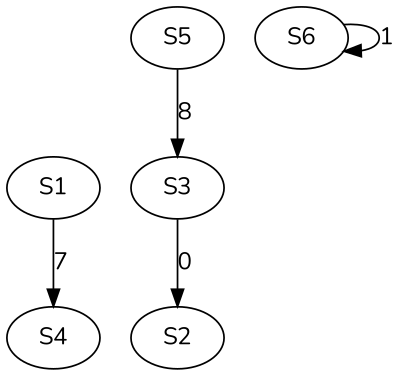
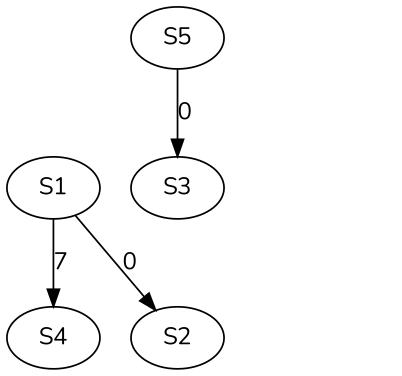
node "S6": removed
edge "S5" -> "S3": label "8" -> "0"
edge "S3" -> "S2": now "S1" -> "S2"
